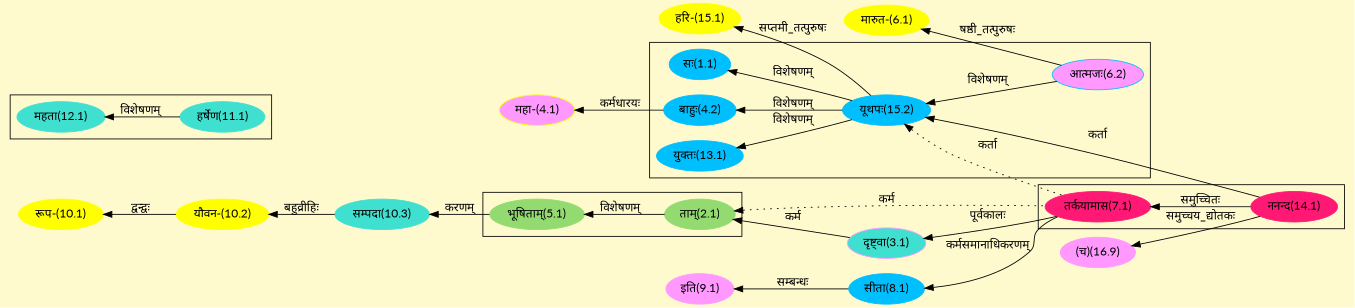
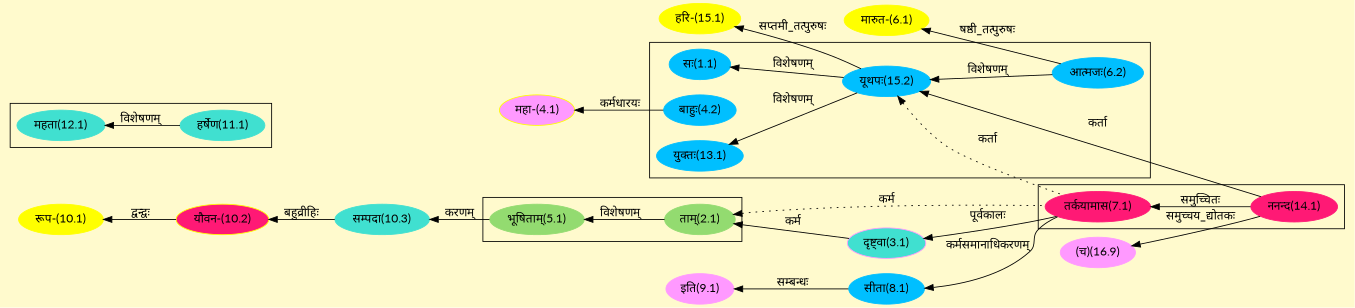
node "आत्मजः(6.2)": fillcolor #ff99ff -> #00bfff
edge "यूथपः(15.2)" -> "बाहुः(4.2)": removed, label "विशेषणम्"
node "यौवन-(10.2)": fillcolor #ffff00 -> #ff1975
